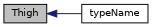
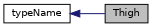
edge "typeName" -> "Thigh": reversed
